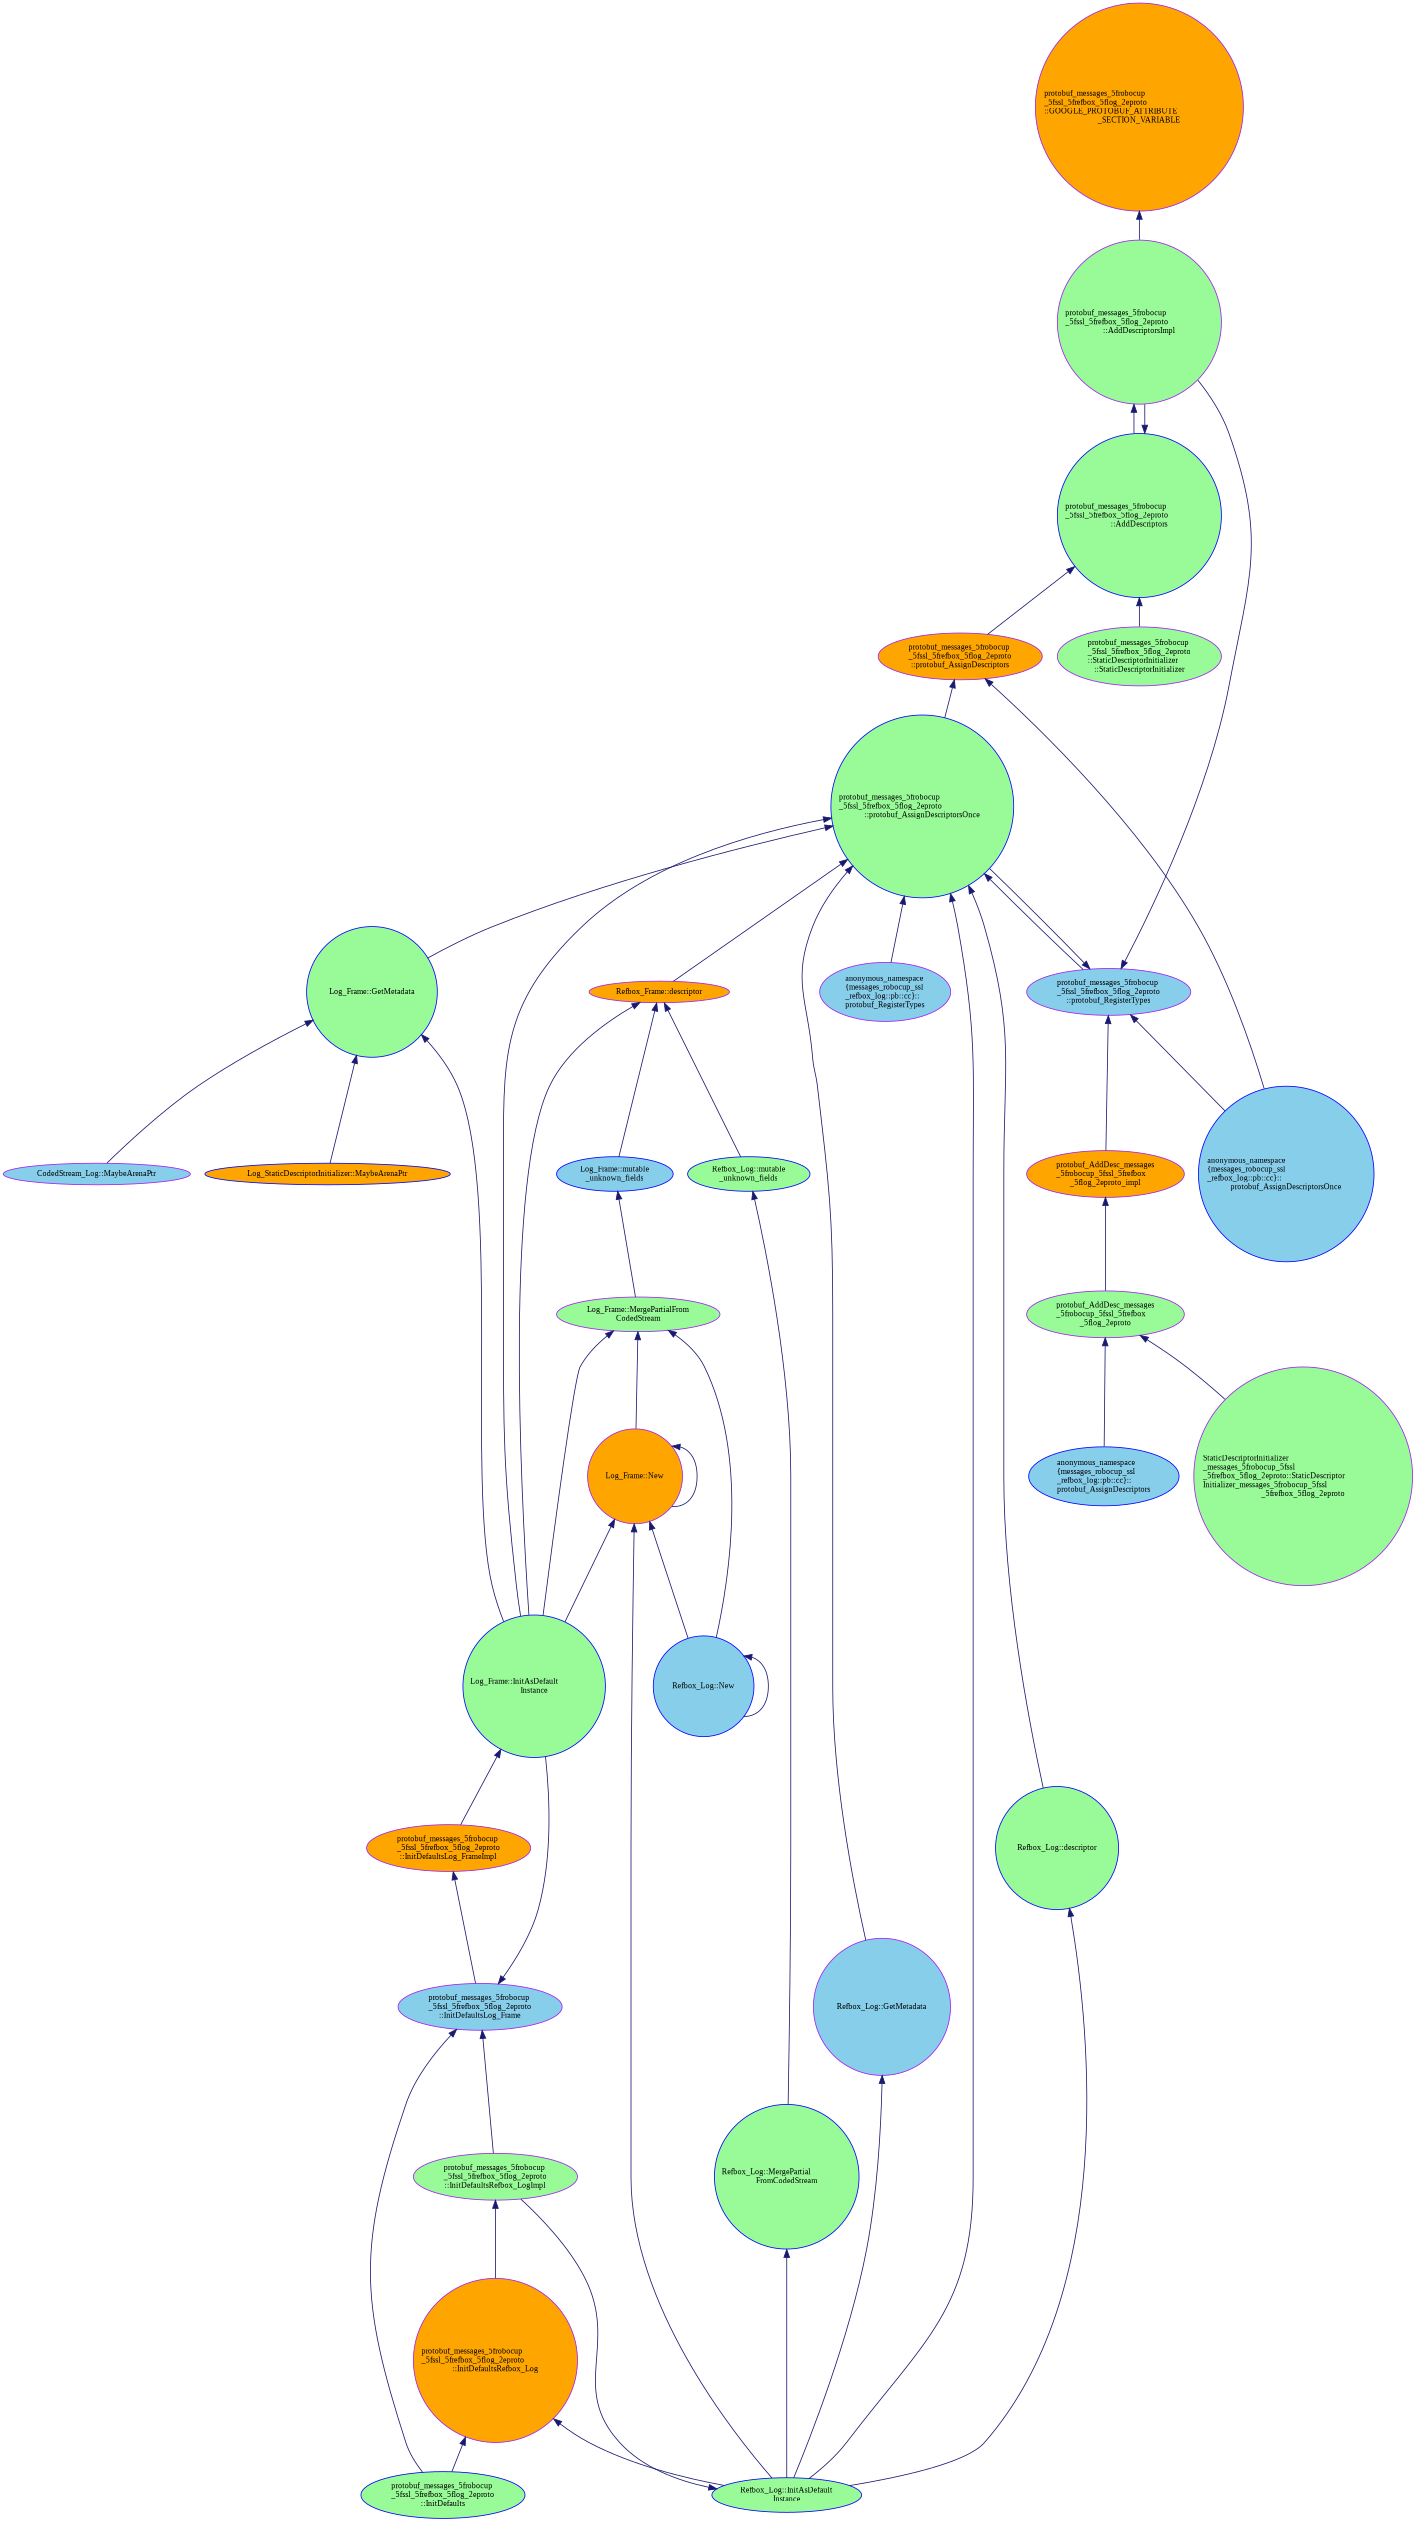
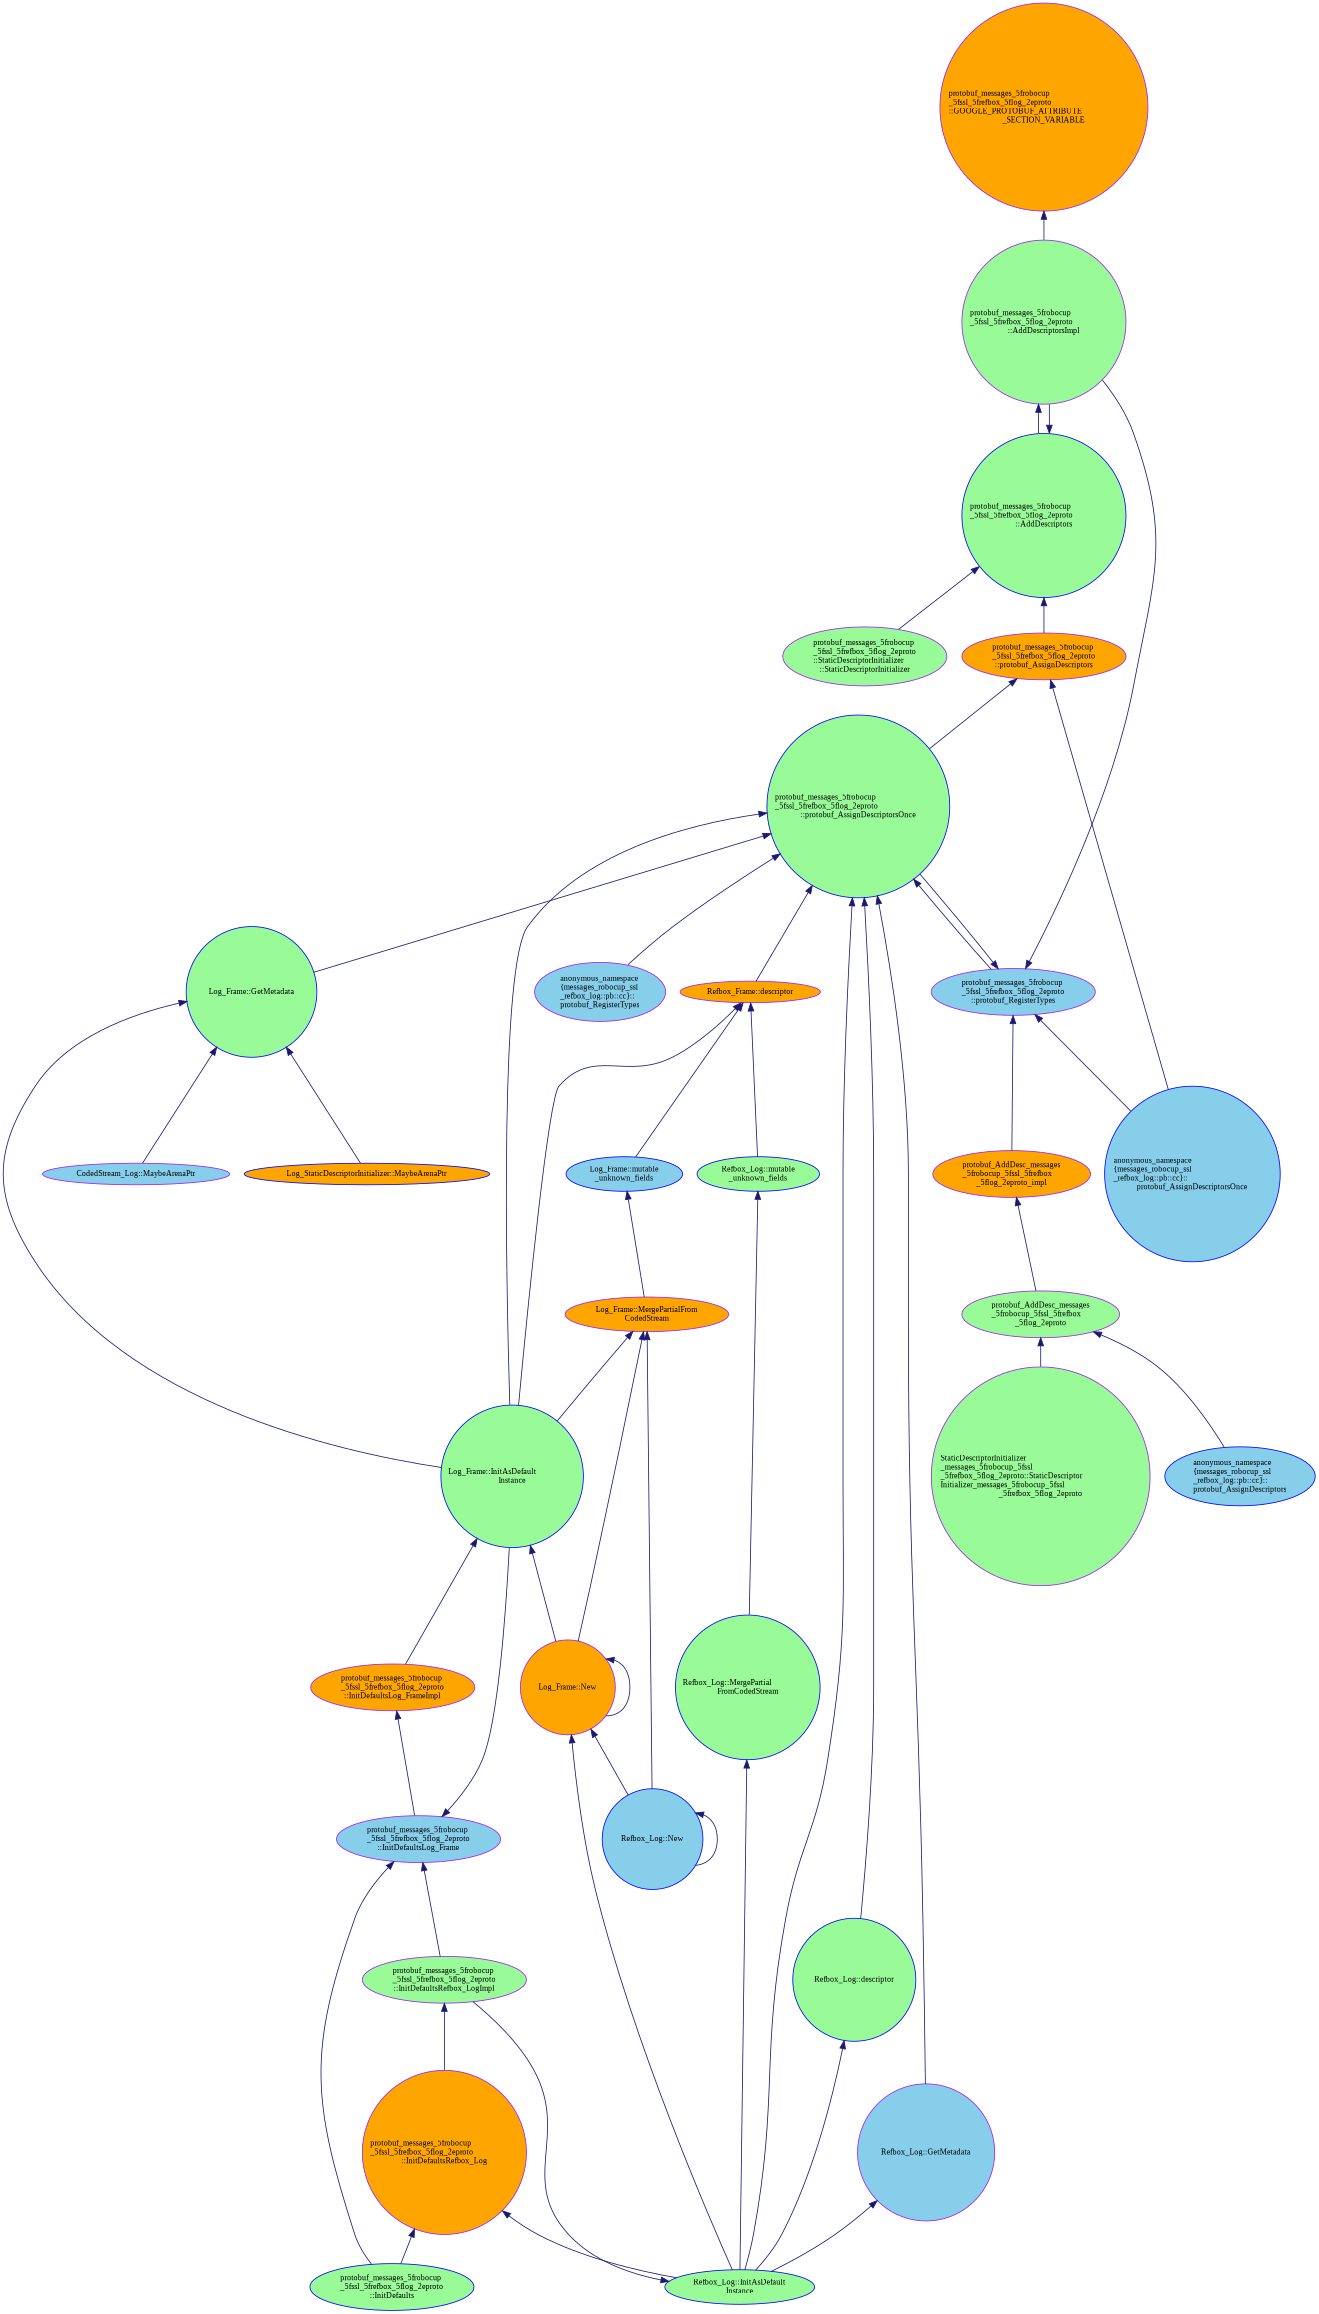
node "Log_Frame::MergePartialFrom CodedStream": fillcolor palegreen -> orange
edge "Log_Frame::InitAsDefault Instance" -> "Log_Frame::New": reversed
